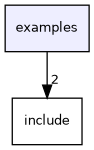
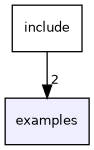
edge "examples" -> "include": reversed
